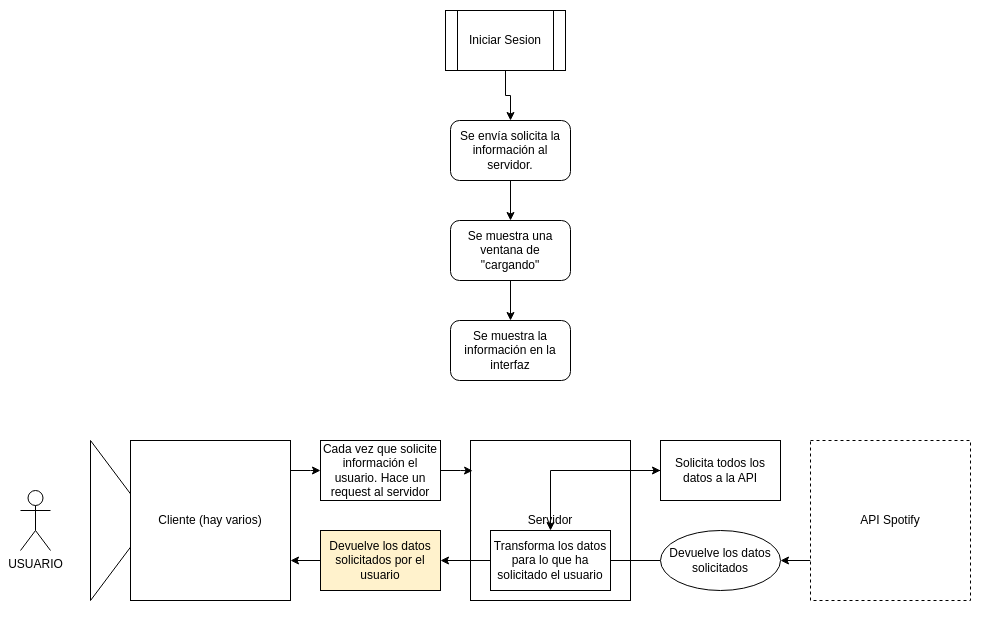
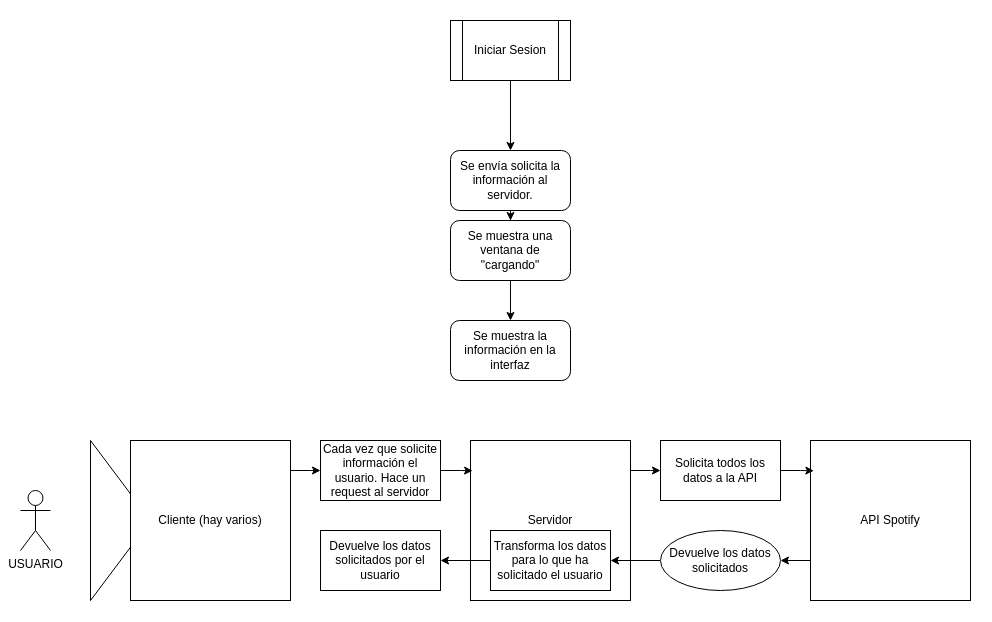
node "Iniciar Sesion": moved (506, 41) -> (511, 51)
node "Se envía solicita la información al servidor.": moved (511, 151) -> (511, 181)
edge "Solicita todos los datos a la API" -> "Transforma los datos para lo que ha solicitado el usuario": now "Solicita todos los datos a la API" -> "API Spotify"
node "API Spotify": style dashed -> solid
edge "Devuelve los datos solicitados por el usuario" -> "Cliente (hay varios)": removed
node "Devuelve los datos solicitados por el usuario": fillcolor #fff2cc -> #ffffff
edge "Transforma los datos para lo que ha solicitado el usuario" -- "Devuelve los datos solicitados": arrowhead none -> classic
